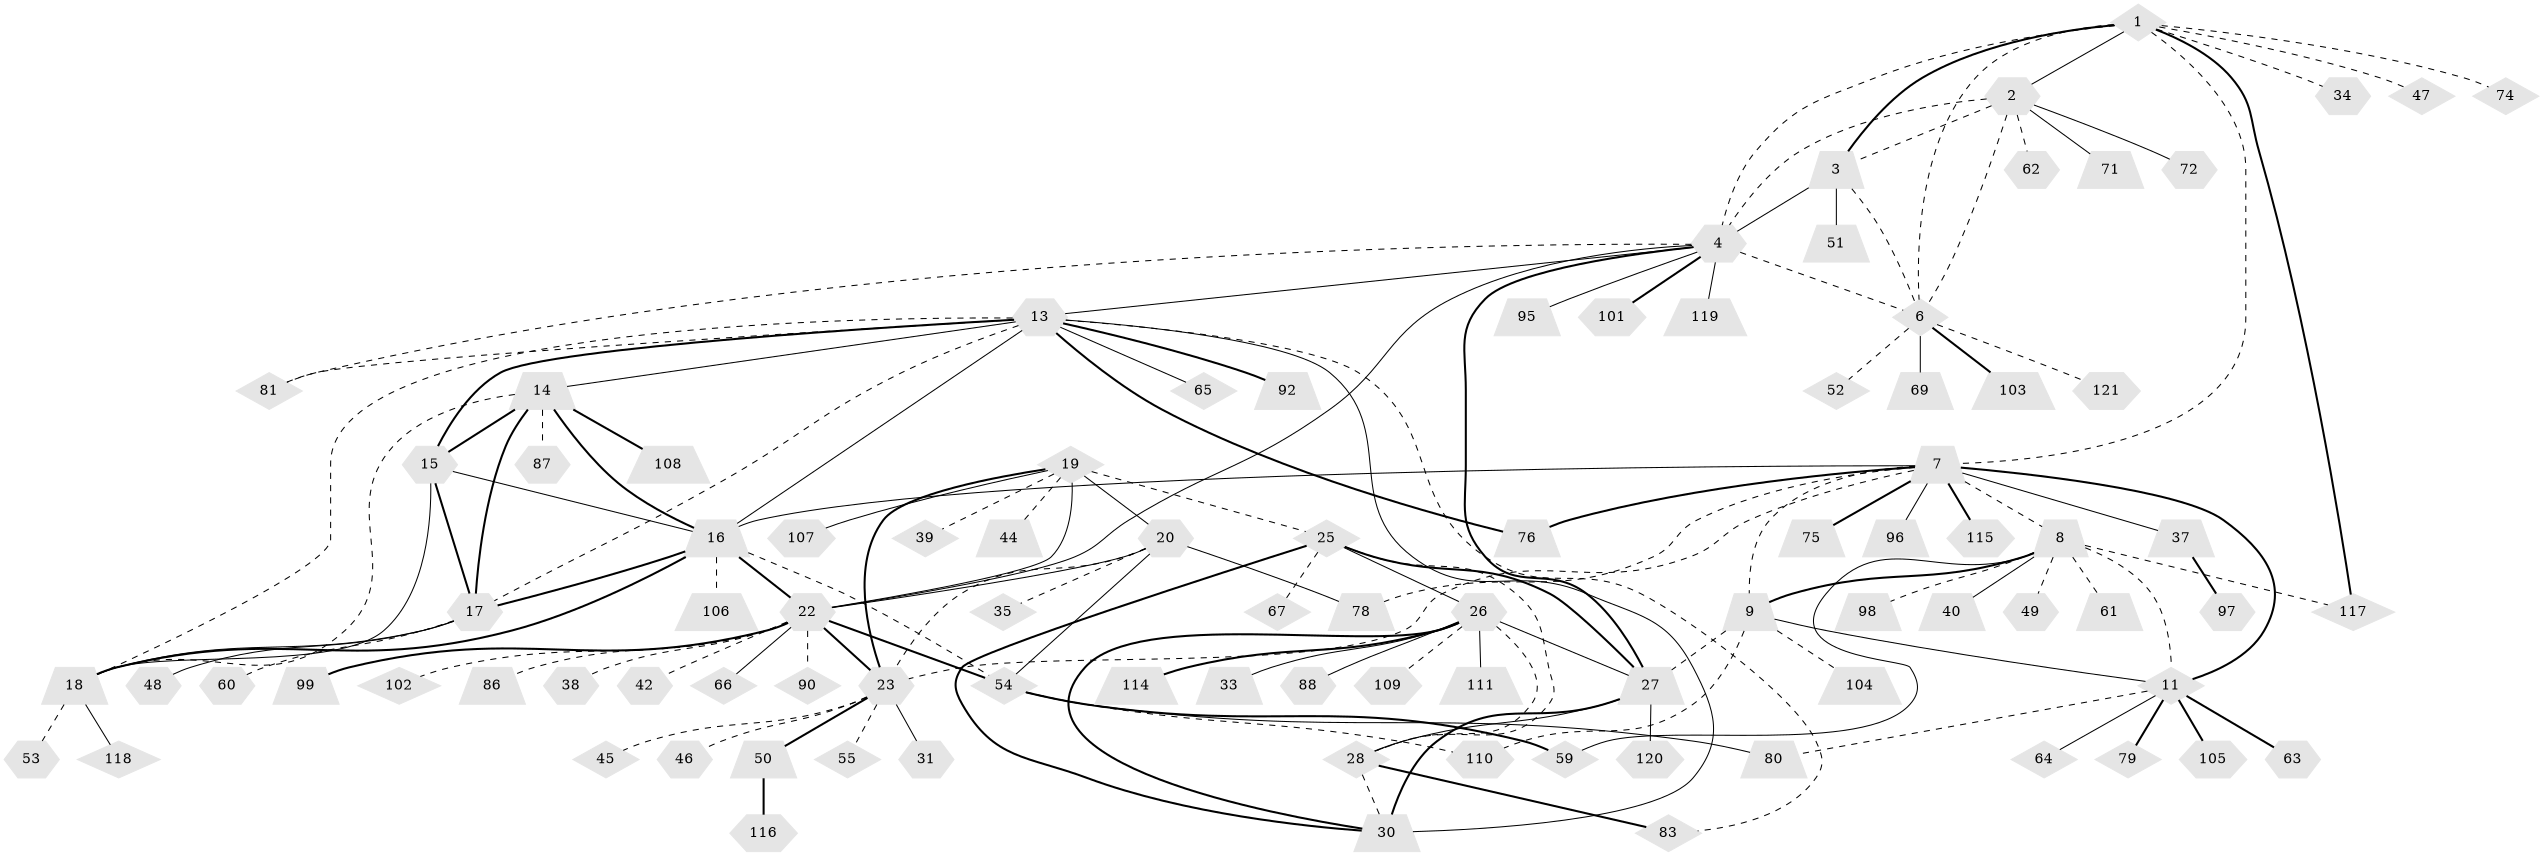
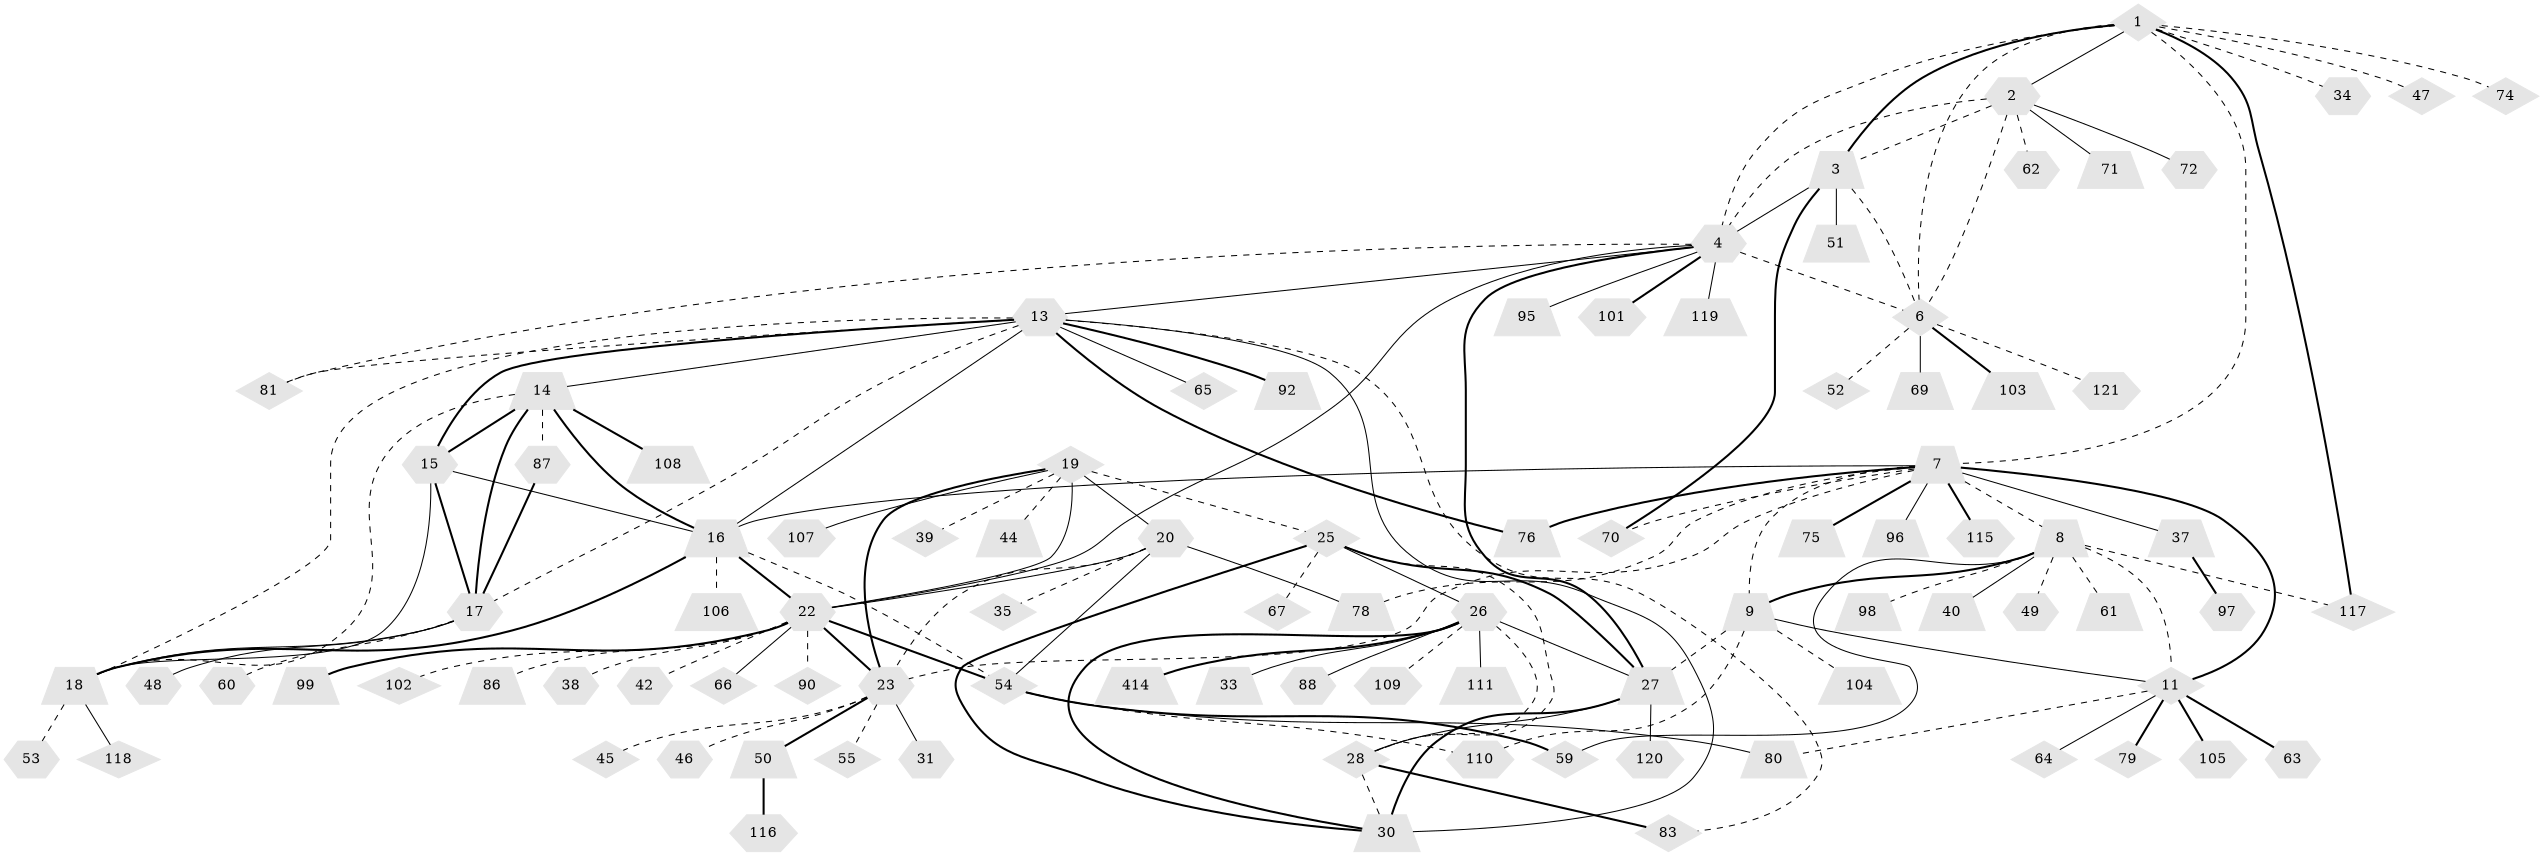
node "70": added
edge "16" -- "17": now "87" -- "17"
node "114": label "114" -> "414"
